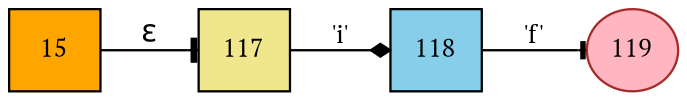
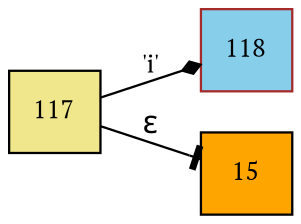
edge "15" -> "117": reversed
node "118": color black -> brown
node "119": removed
